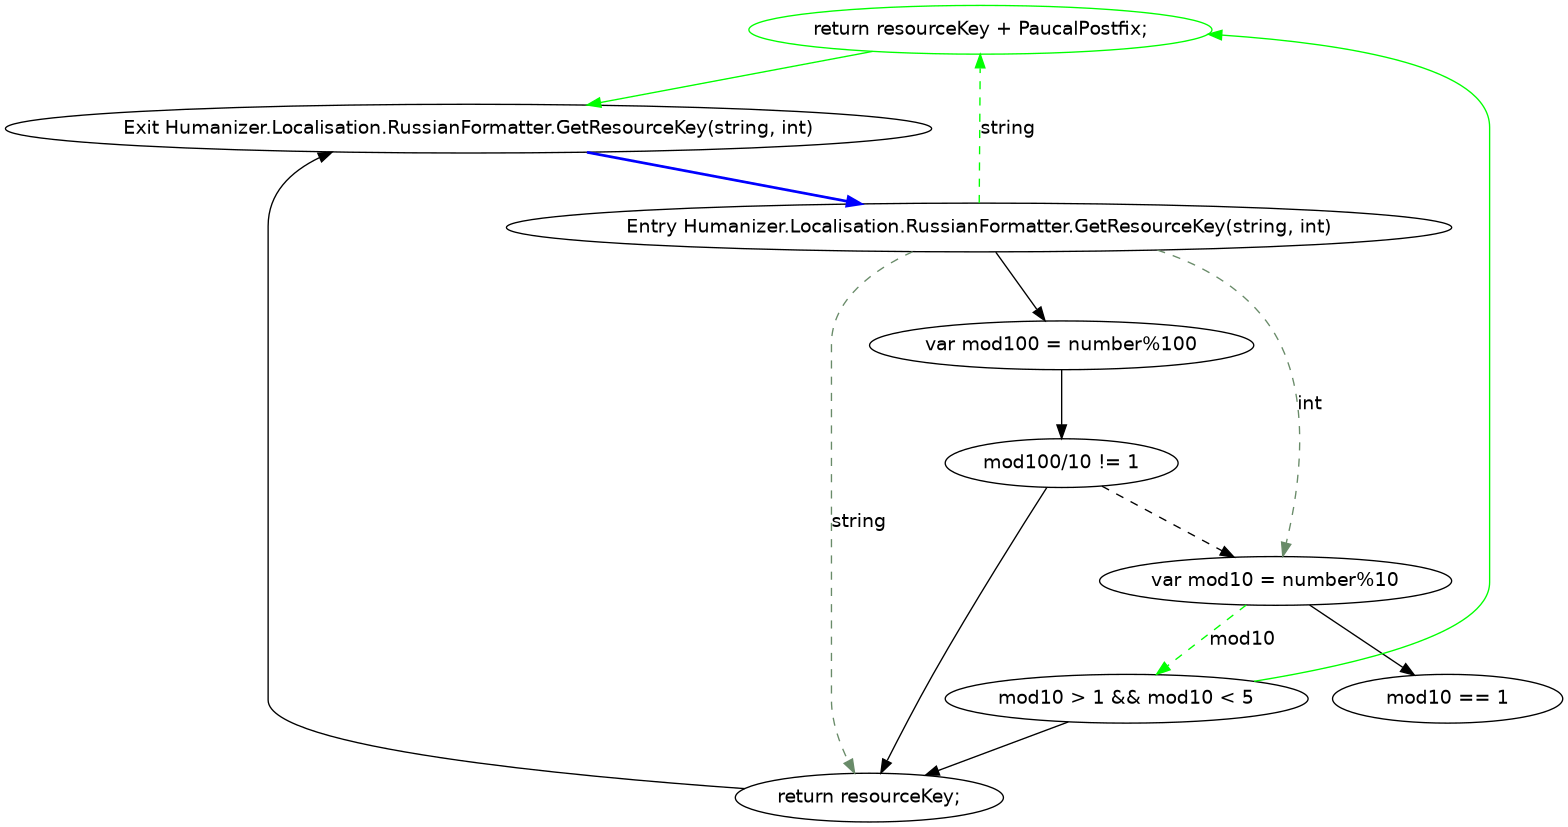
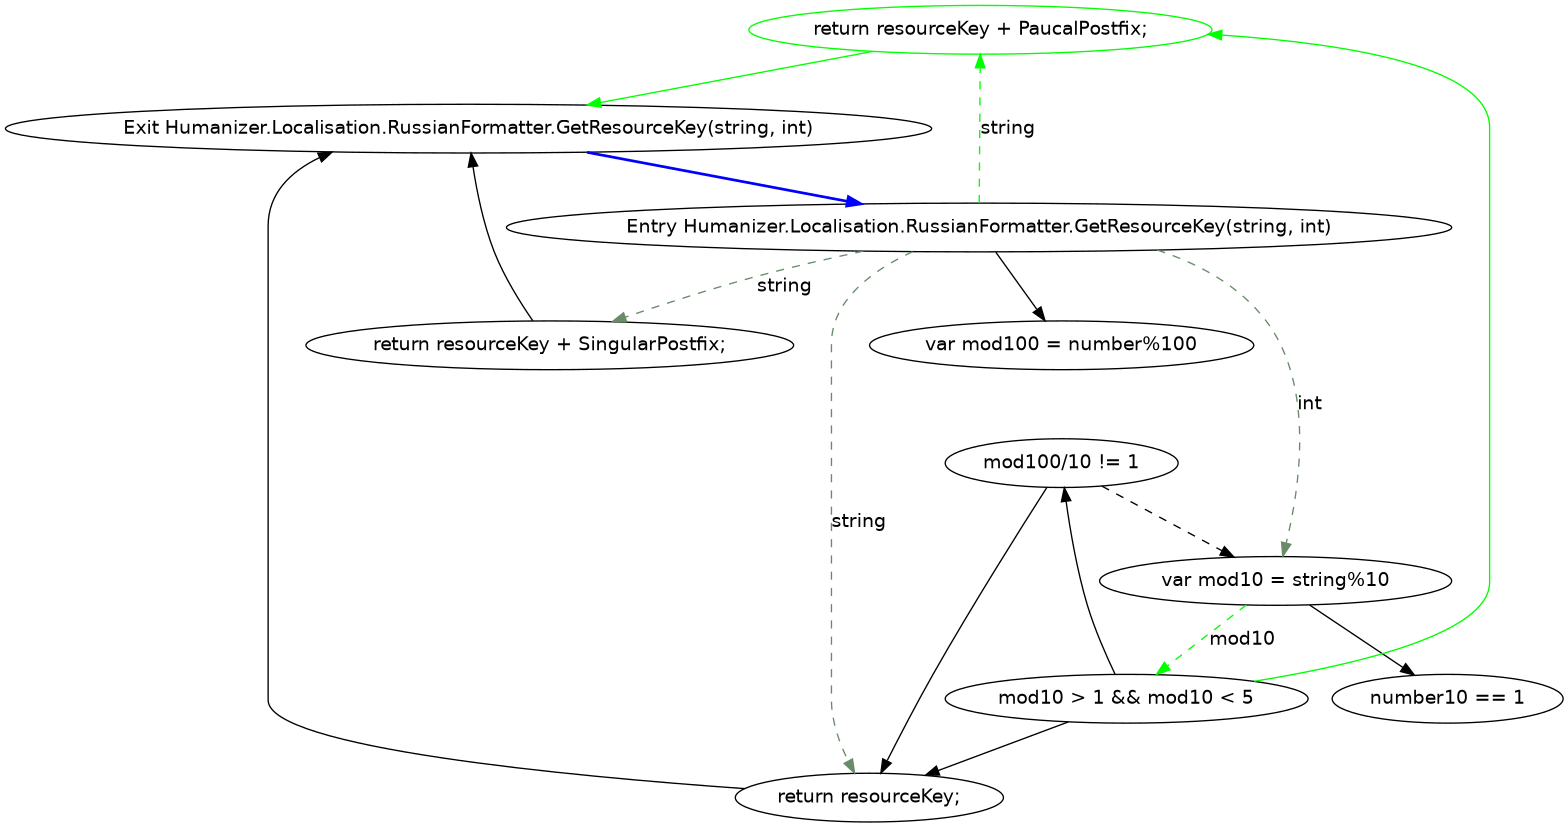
node "return resourceKey + SingularPostfix;": added
edge "var mod100 = number%100" -> "mod100/10 != 1": now "mod10 > 1 && mod10 < 5" -> "mod100/10 != 1"
node "var mod10 = number%10": label "var mod10 = number%10" -> "var mod10 = string%10"
node "mod10 == 1": label "mod10 == 1" -> "number10 == 1"
